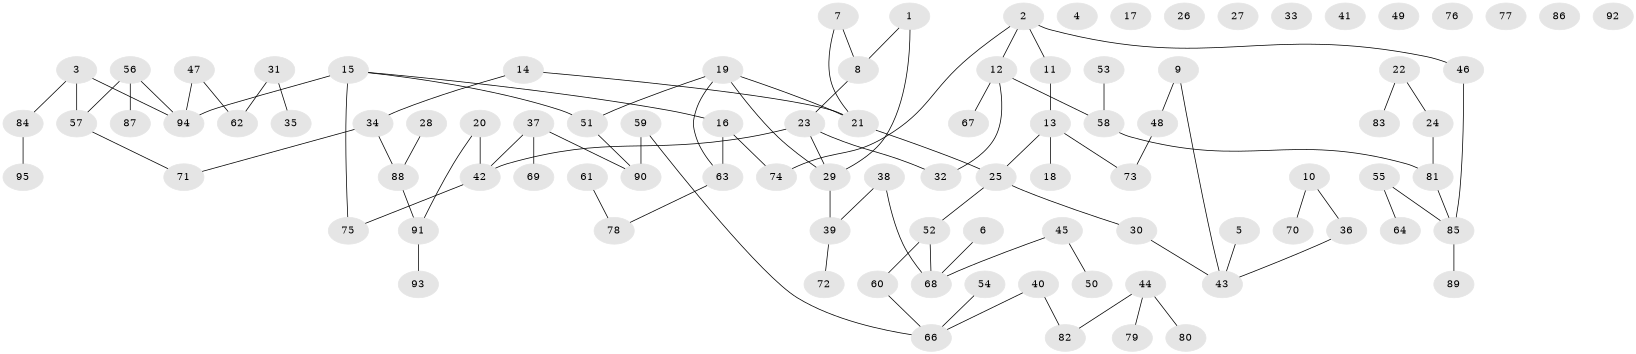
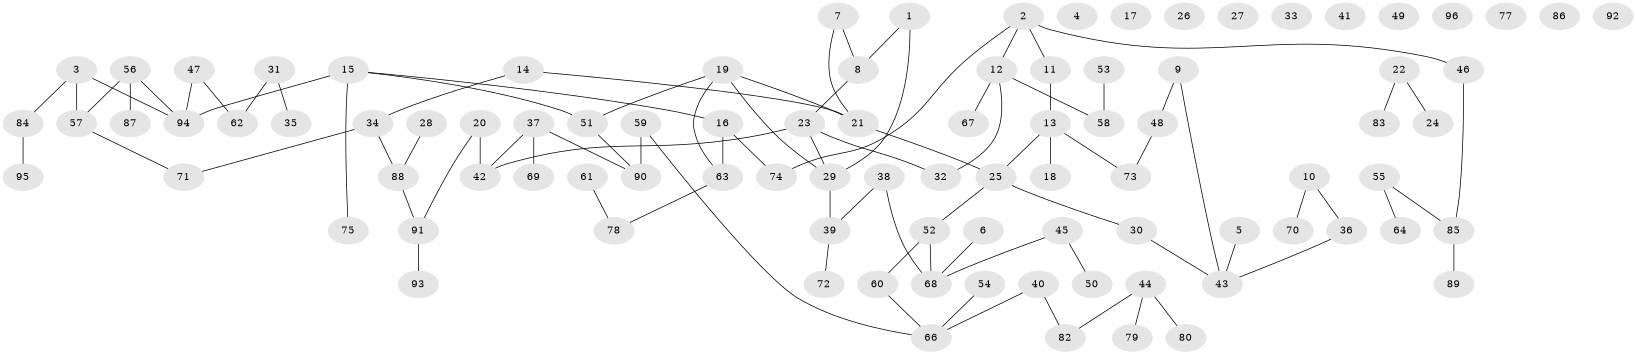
node "76": label "76" -> "96"
node "81": removed
edge "42" -- "75": removed
